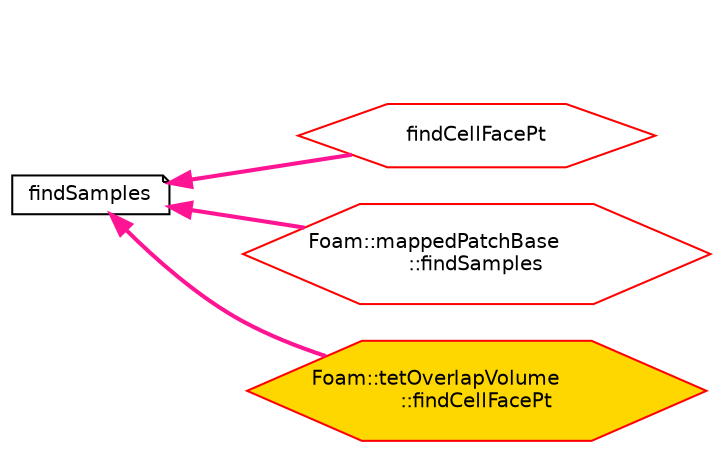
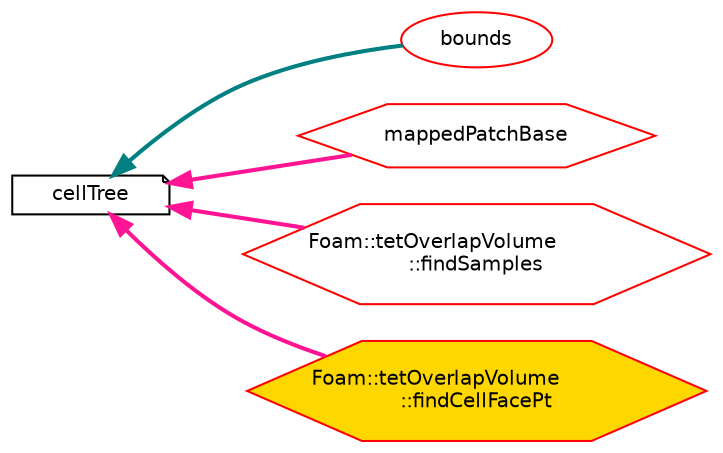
node "bounds": added
node "findCellFacePt": label "findCellFacePt" -> "mappedPatchBase"
node "findSamples": label "findSamples" -> "cellTree"
node "Foam::mappedPatchBase ::findSamples": label "Foam::mappedPatchBase ::findSamples" -> "Foam::tetOverlapVolume ::findSamples"
